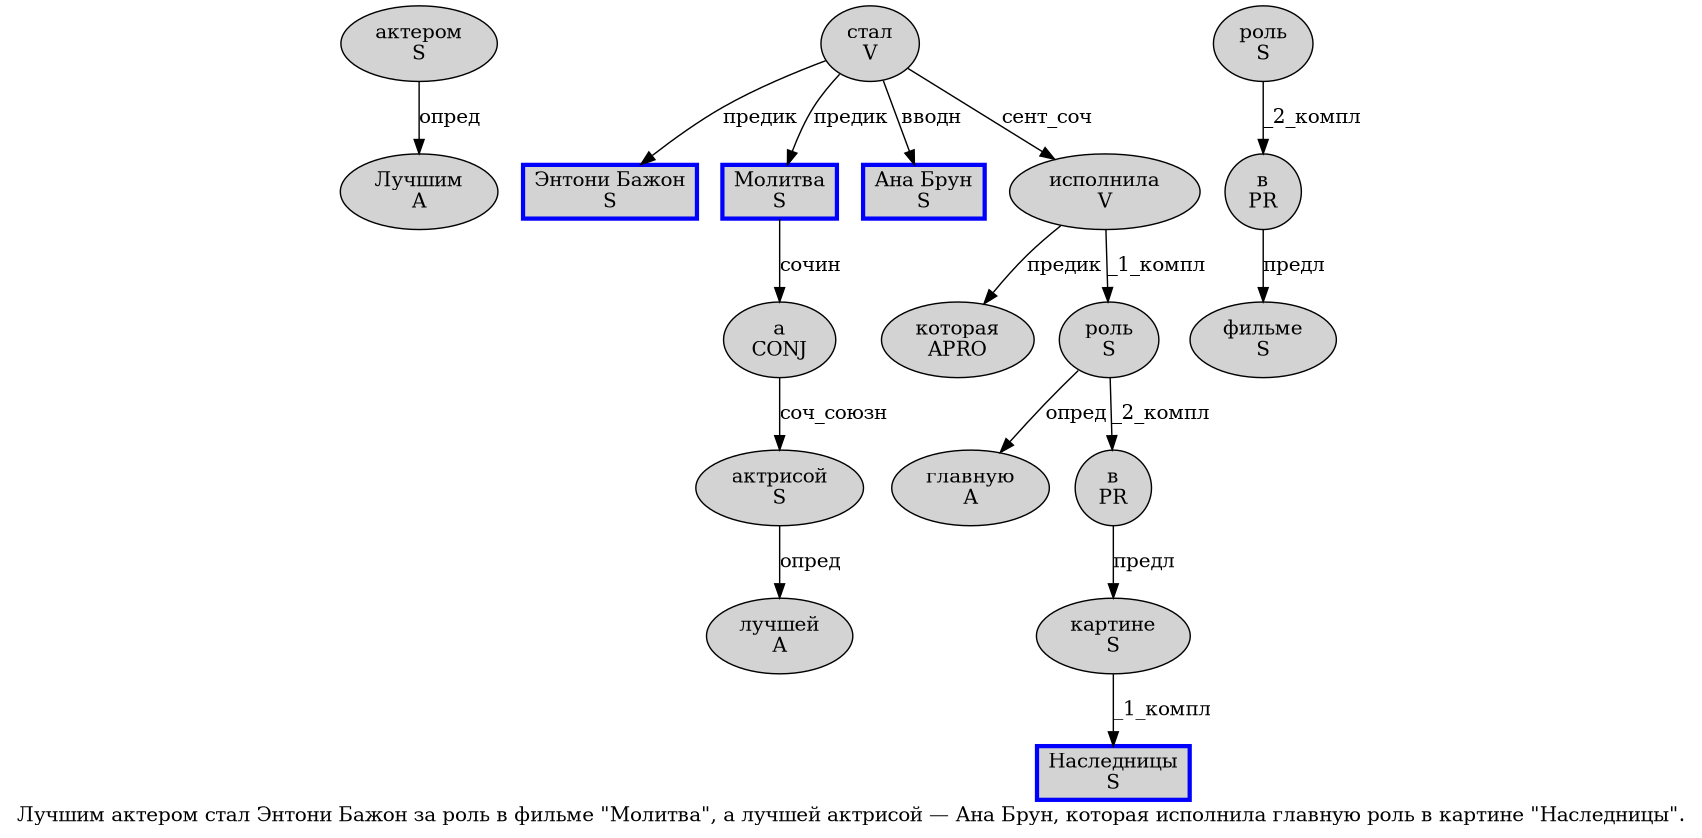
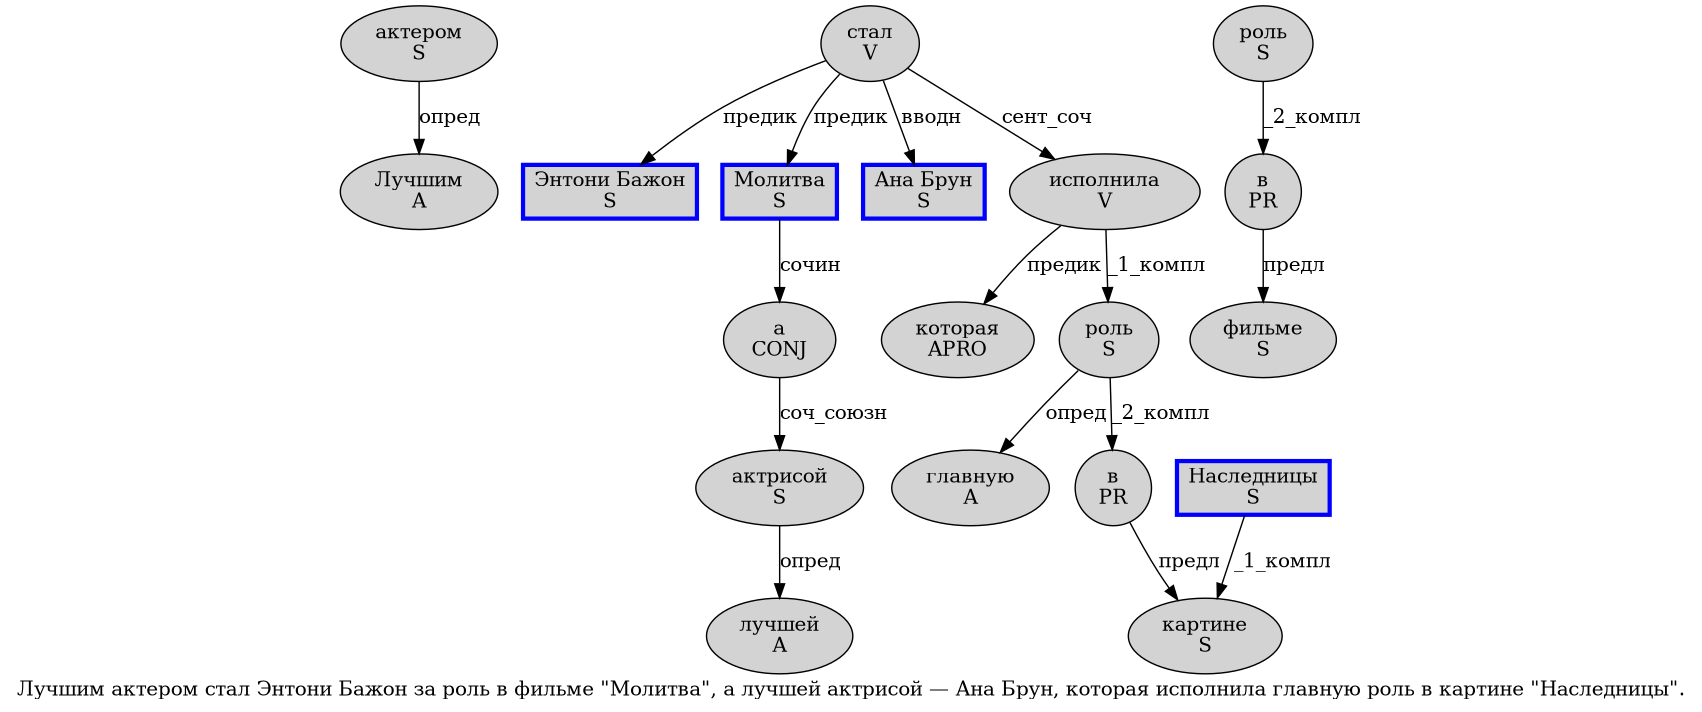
edge "картине S" -> "Наследницы S": reversed
